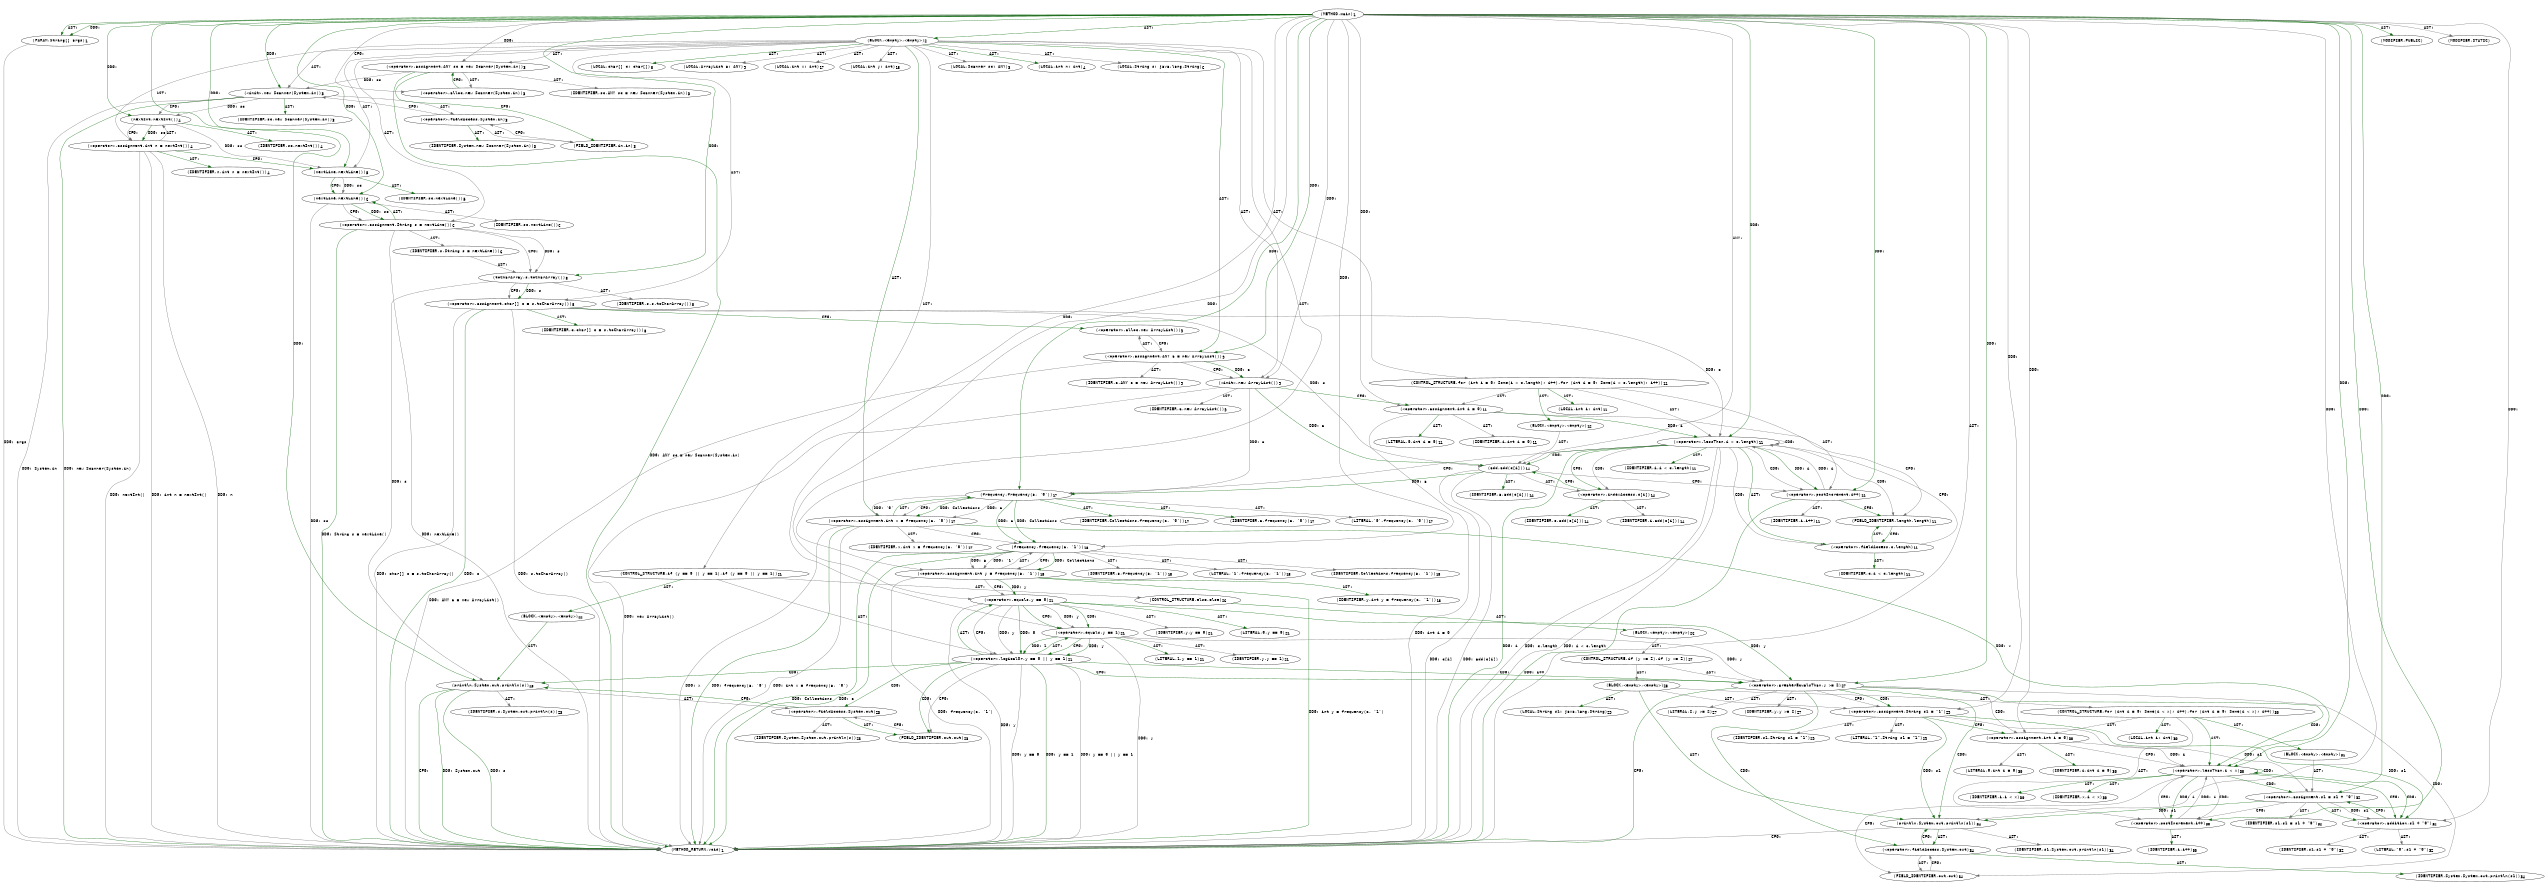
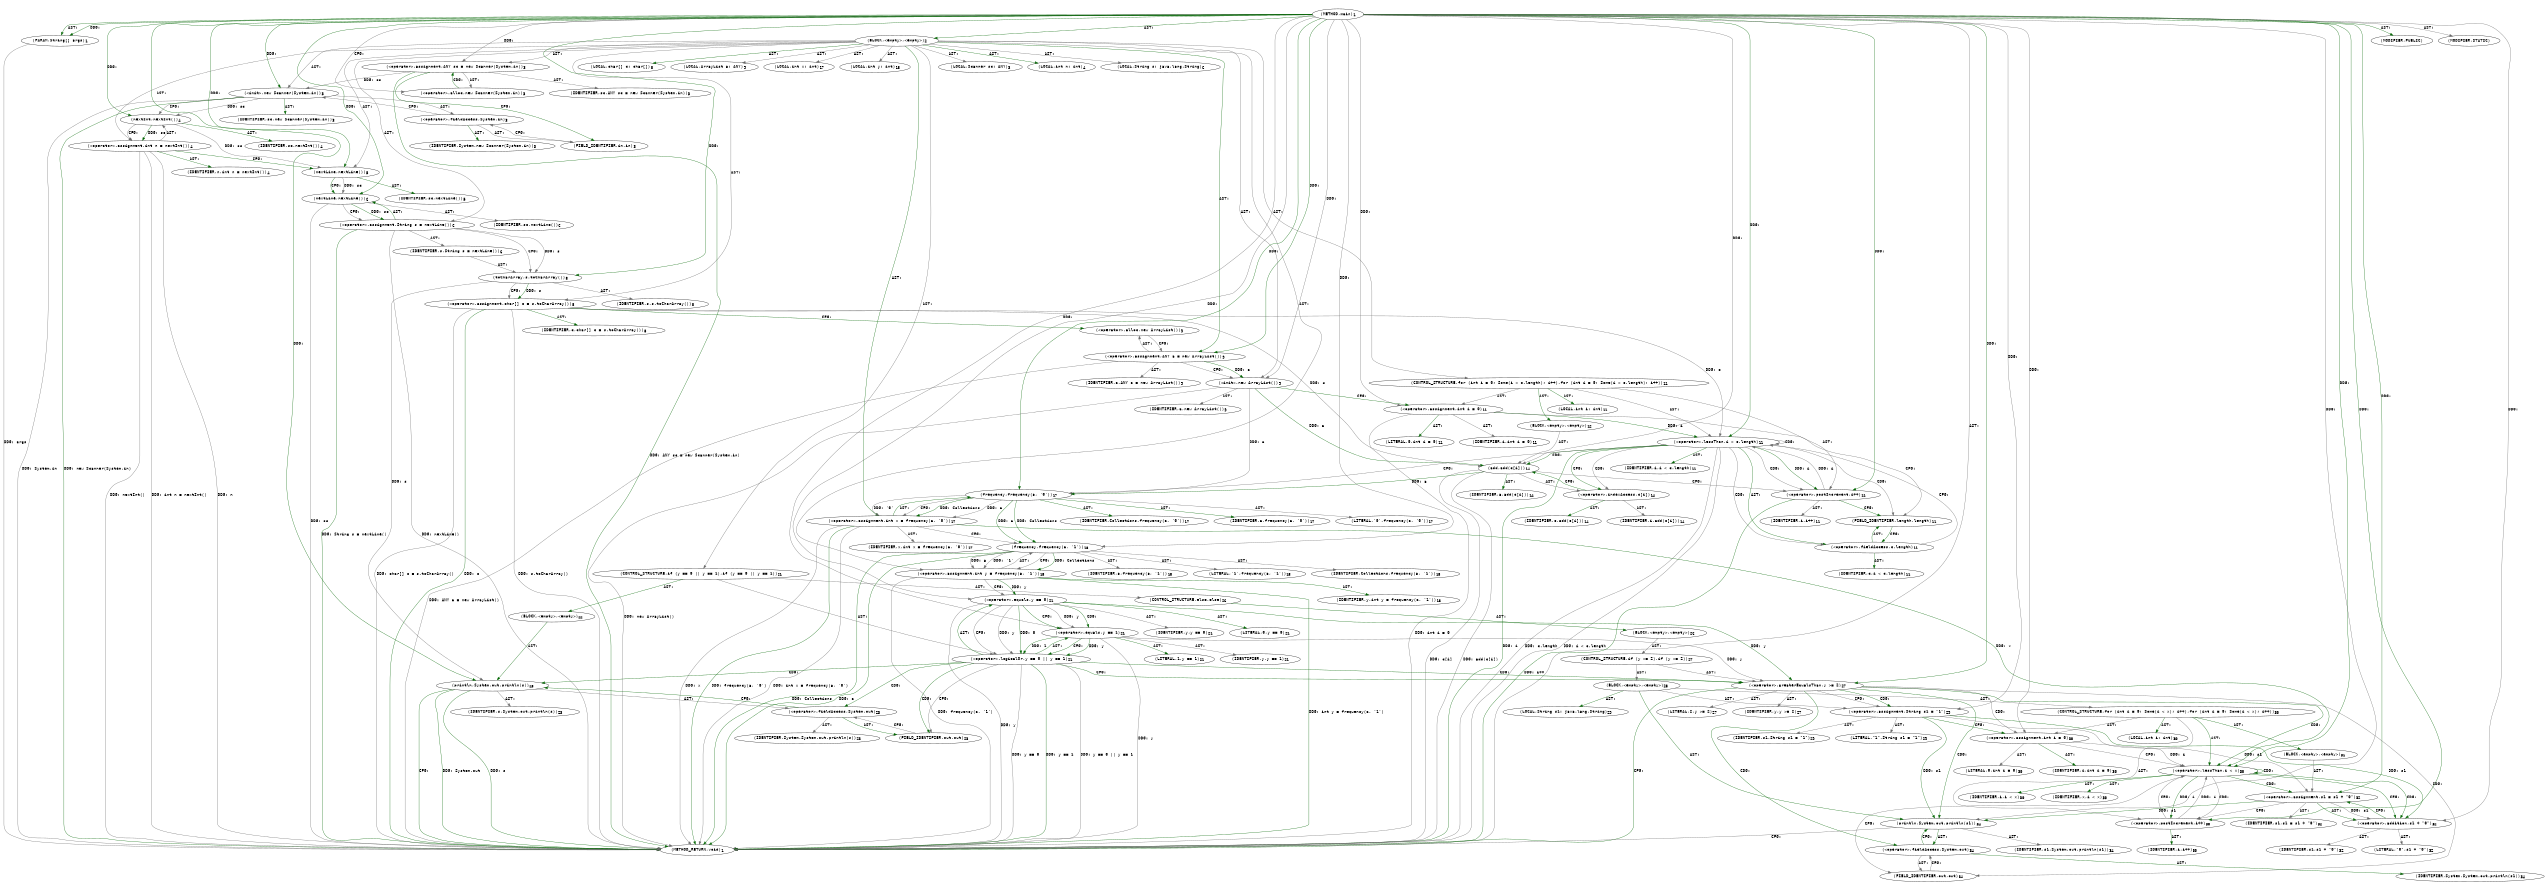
edge "(<operator>.alloc,new Scanner(System.in))" -> "(<operator>.assignment,ANY sc = new Scanner(System.in))": label "CFG: " -> "CDG: "
edge "(METHOD,main)" -> "(add,add(c[i]))": label "ANY: " -> "DDG: "
